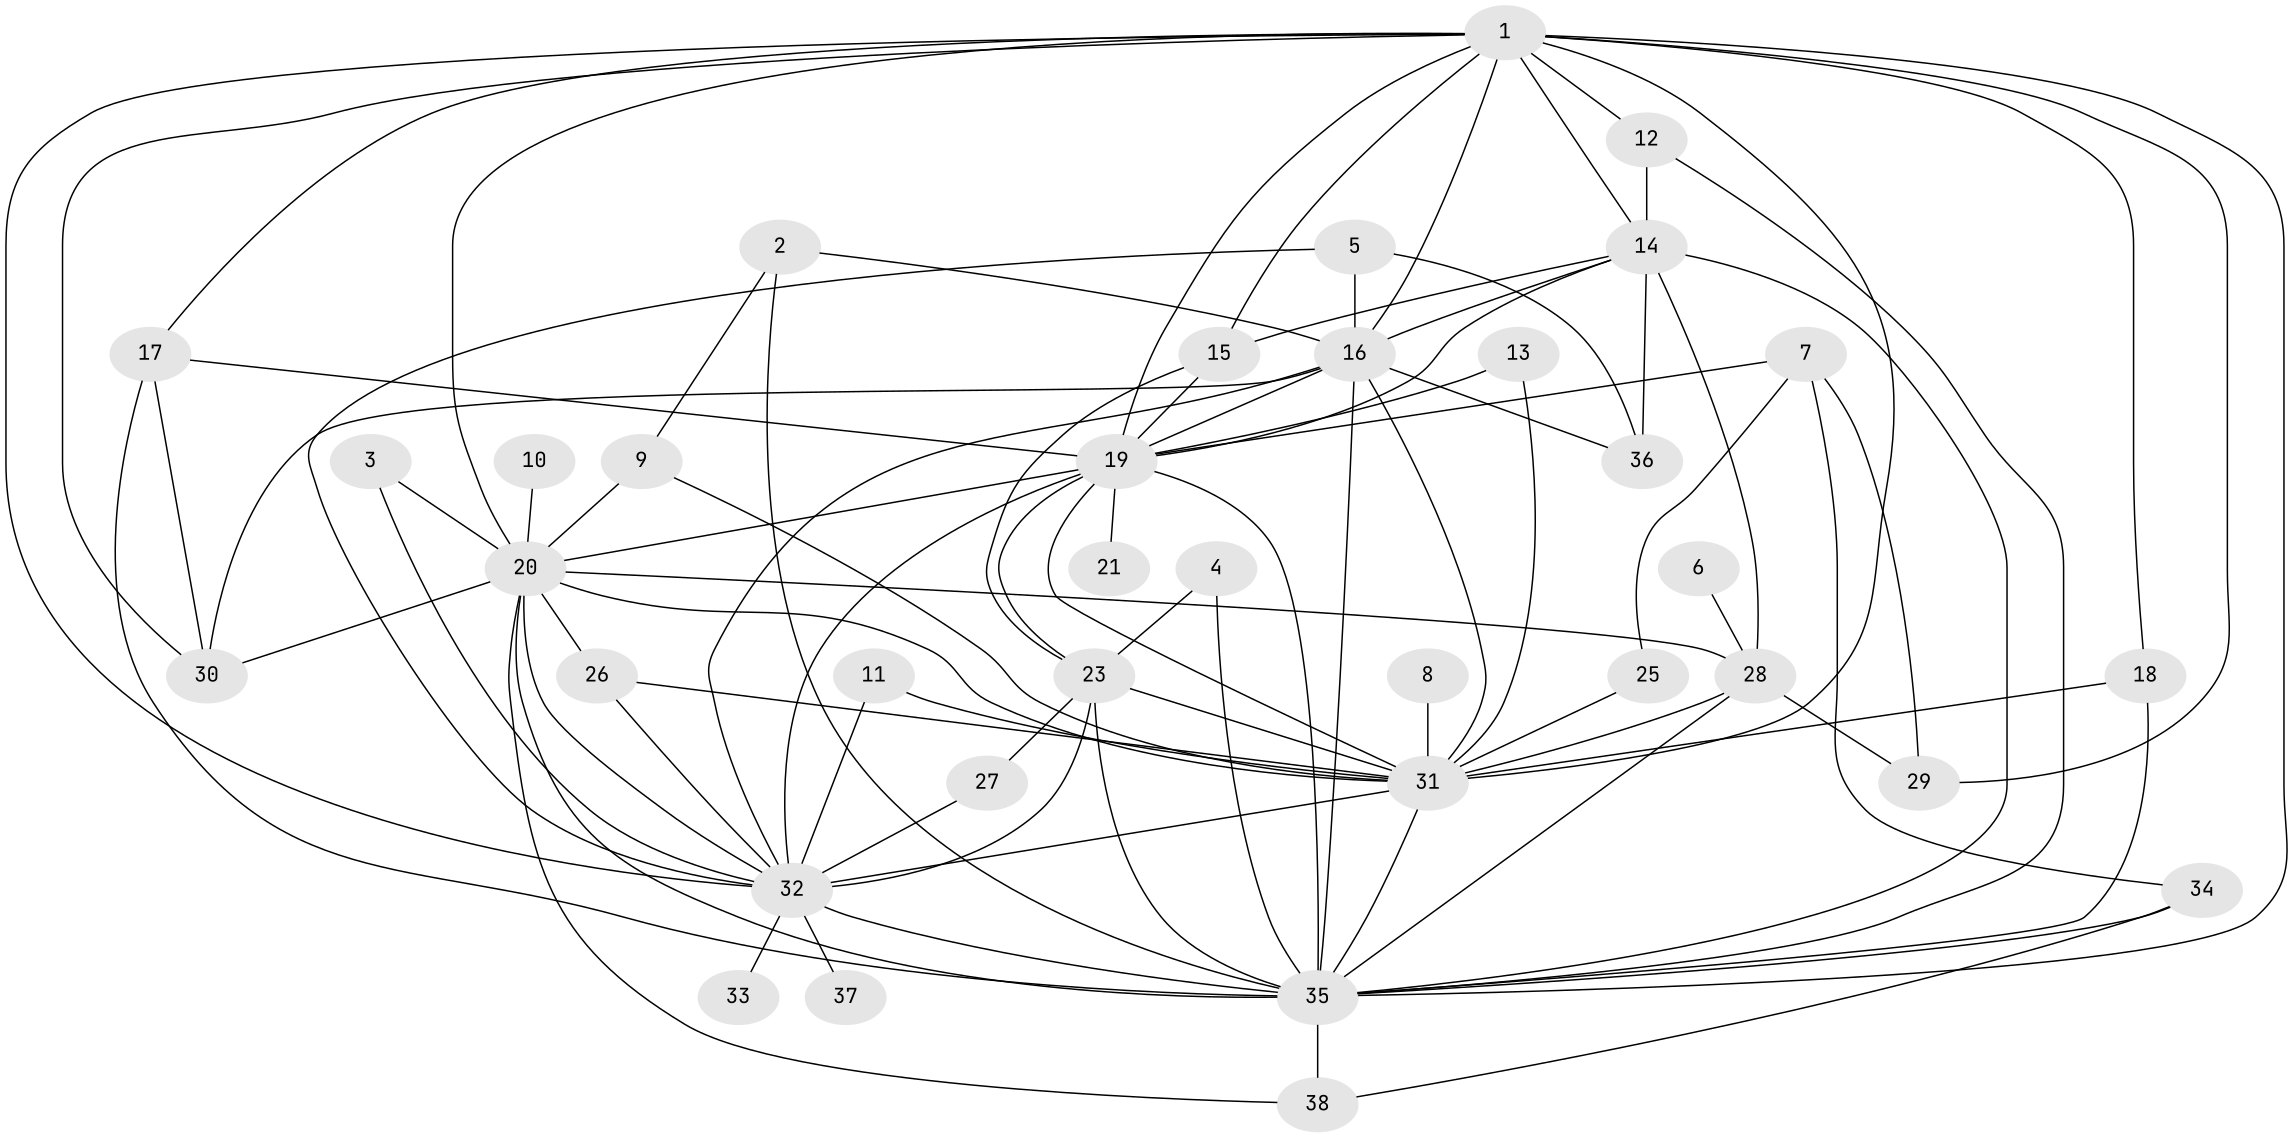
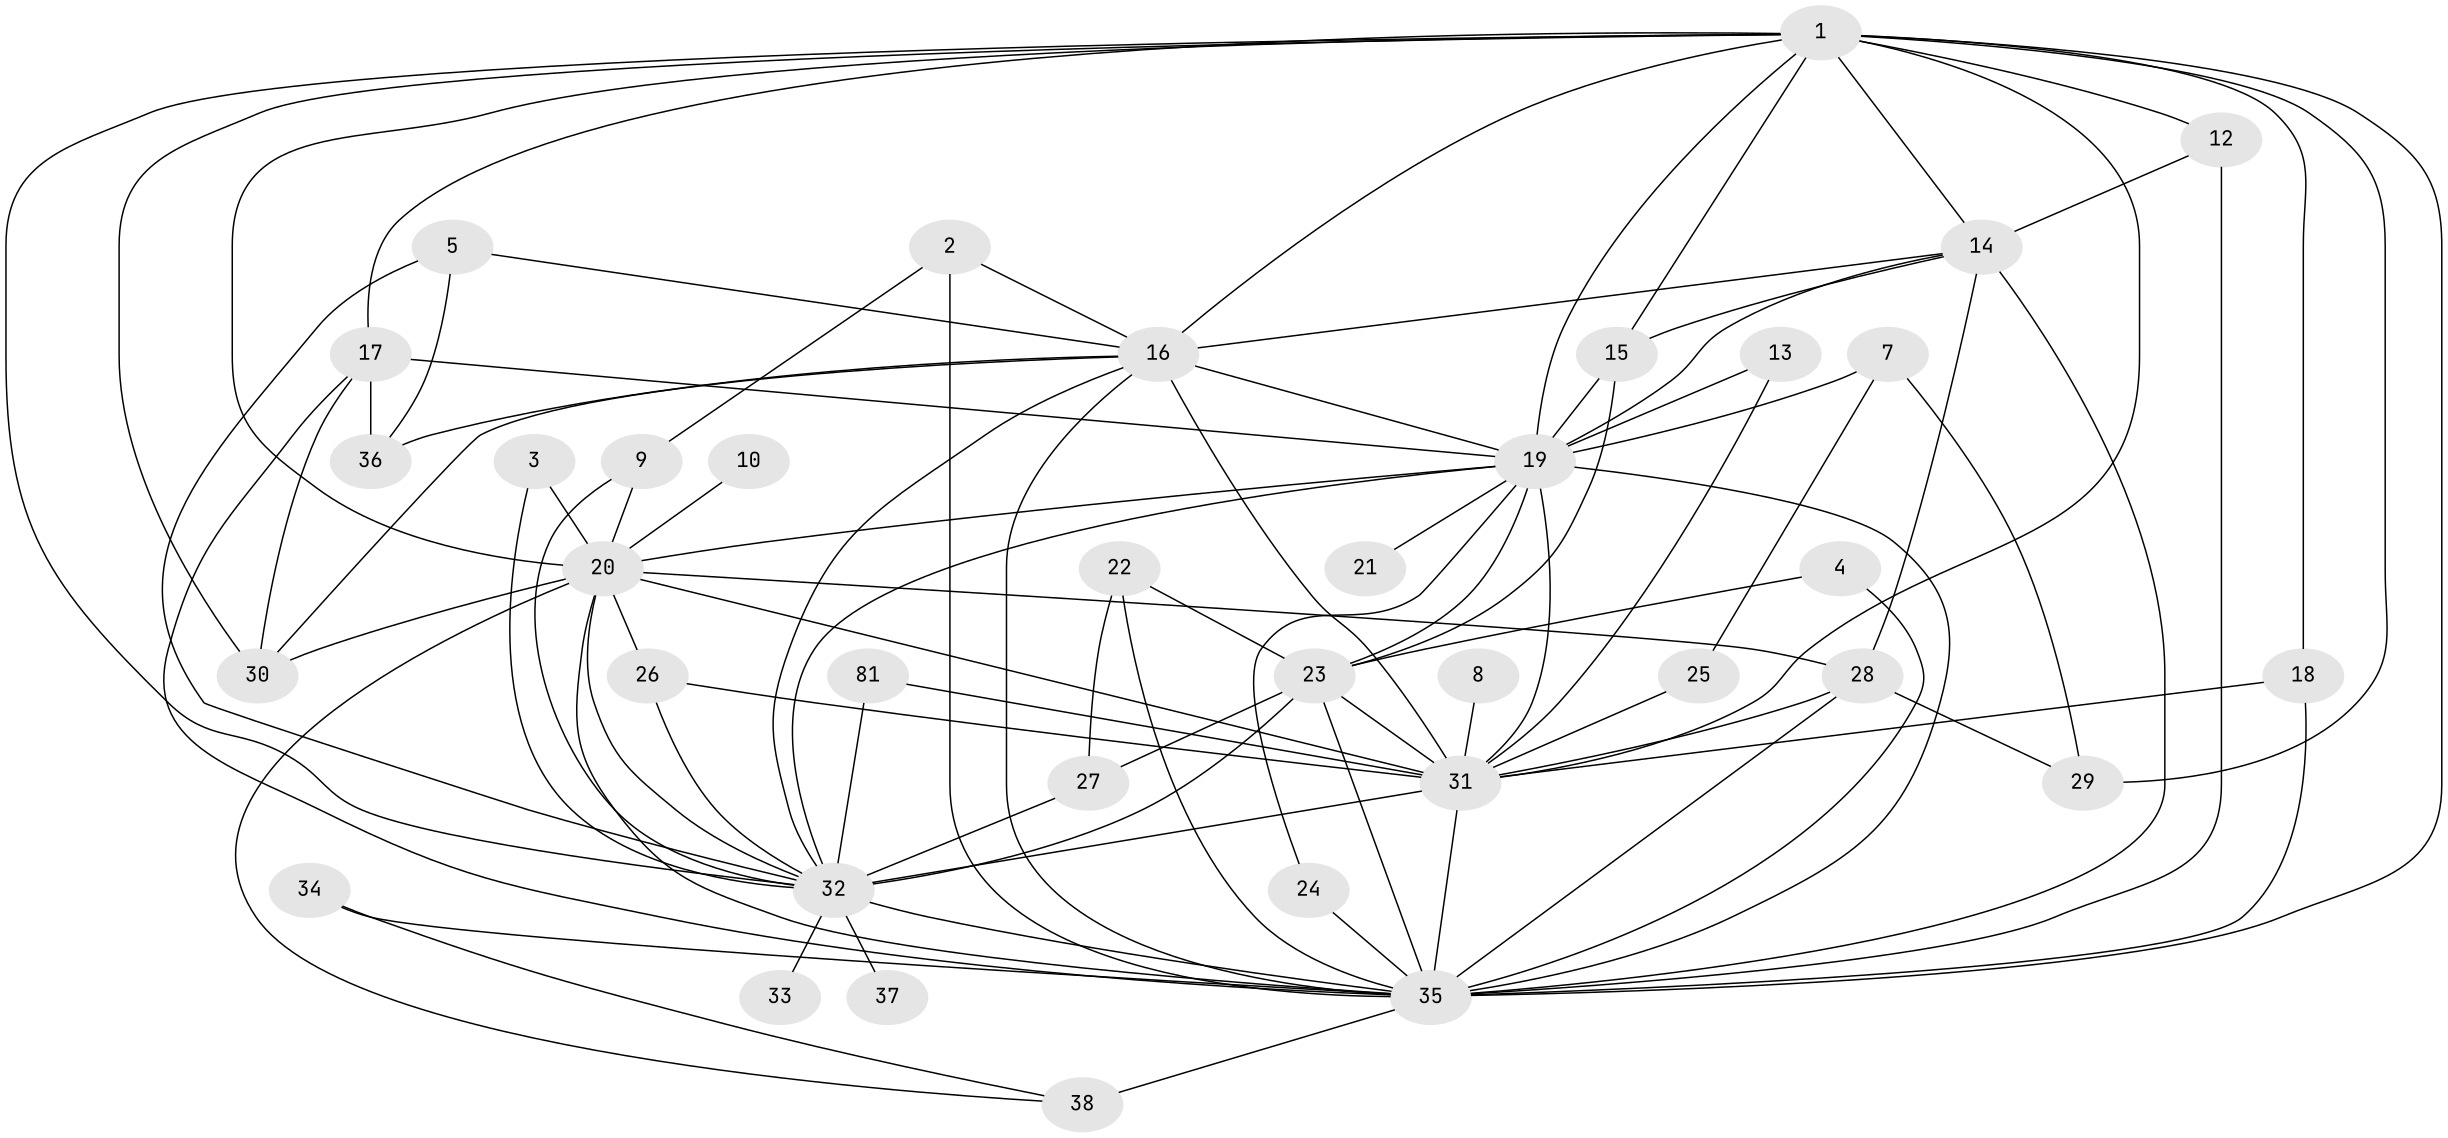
edge "14" -- "36": now "17" -- "36"
node "22": added
node "6": removed
node "11": label "11" -> "81"
edge "9" -- "31": now "9" -- "32"
edge "7" -- "34": removed
node "24": added
